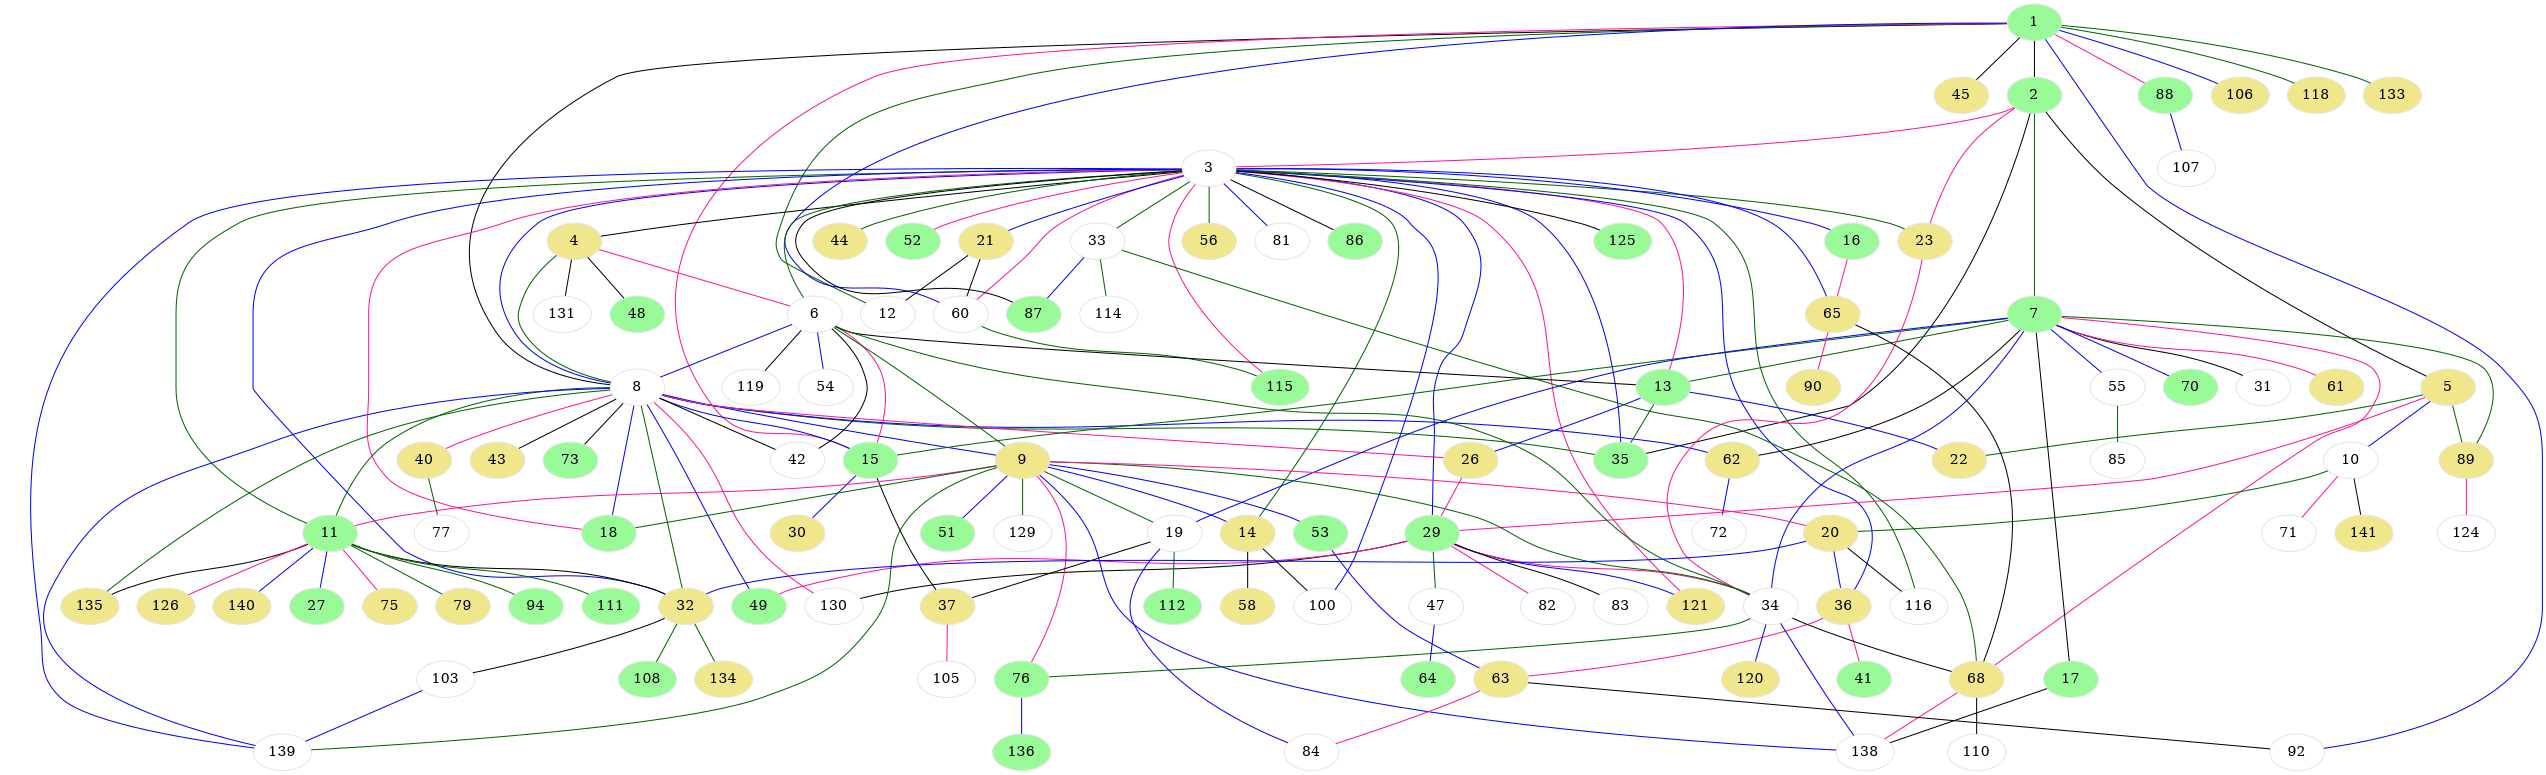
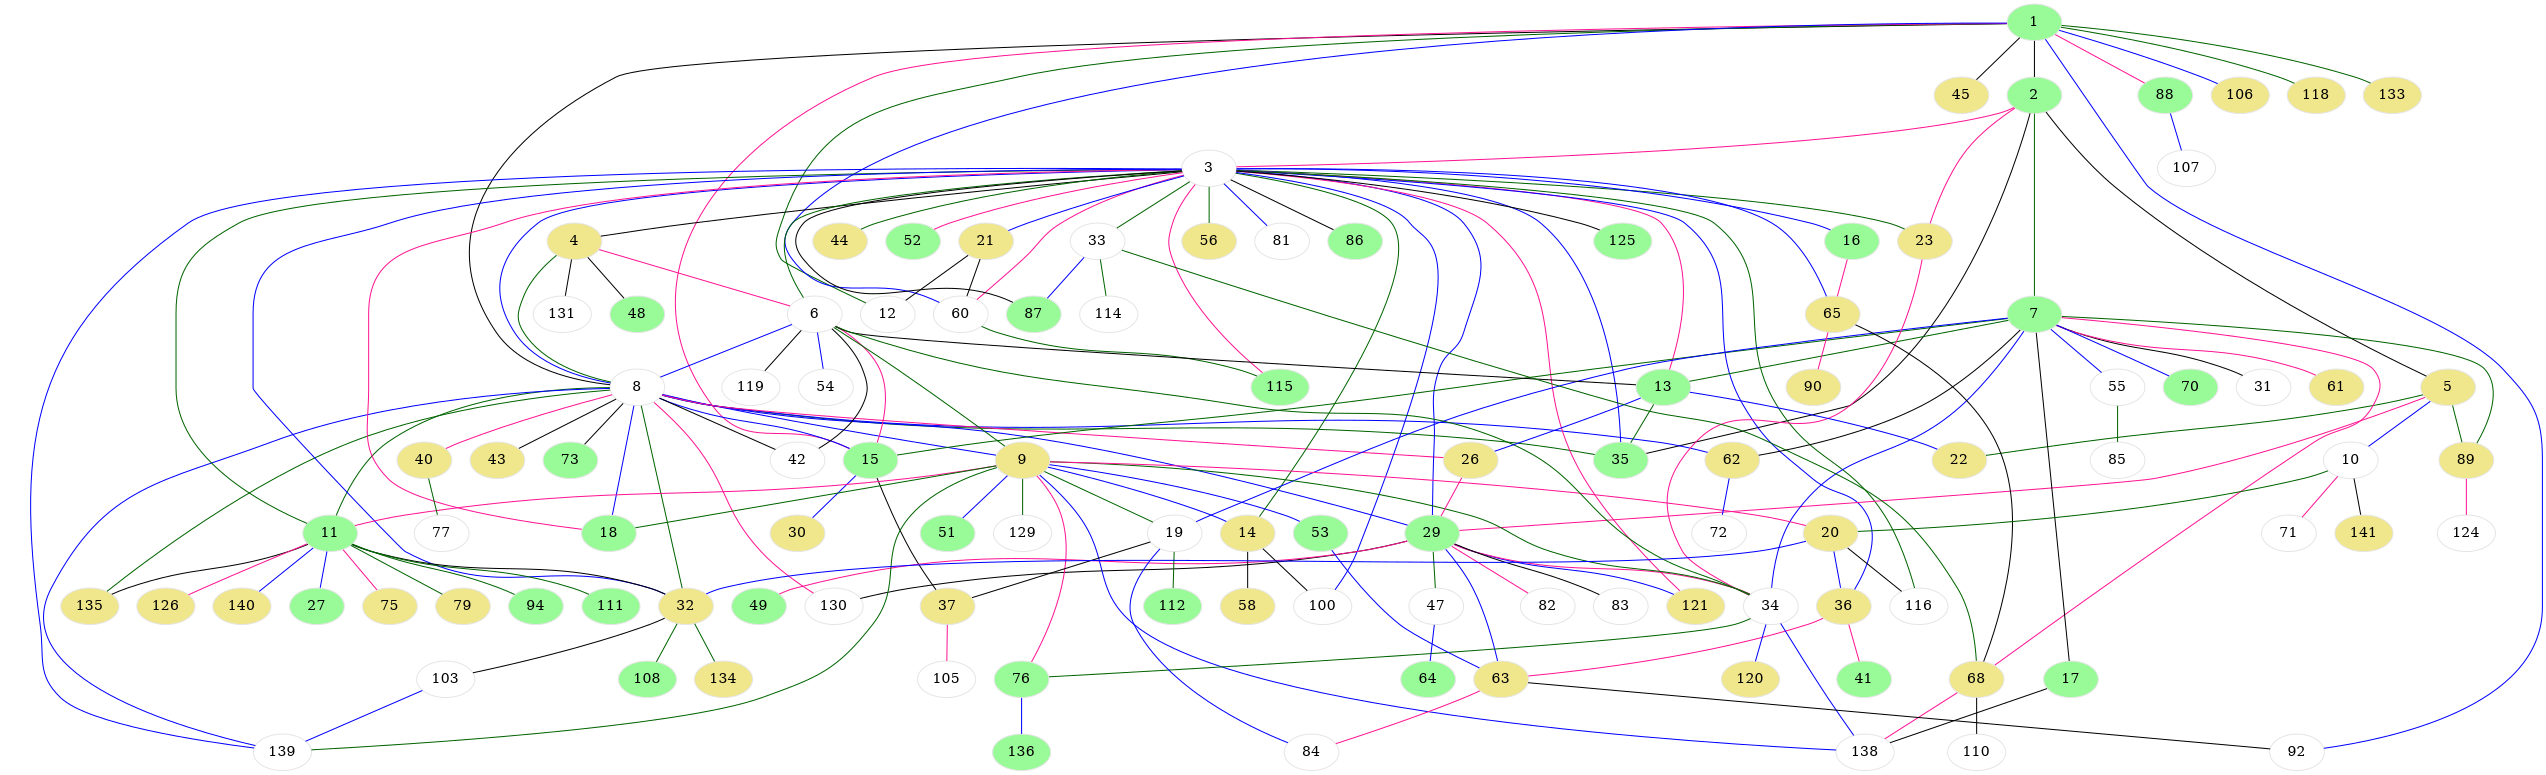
edge "8" -- "49": now "8" -- "29"
edge "29" -- "63": added
edge "34" -- "68": removed
